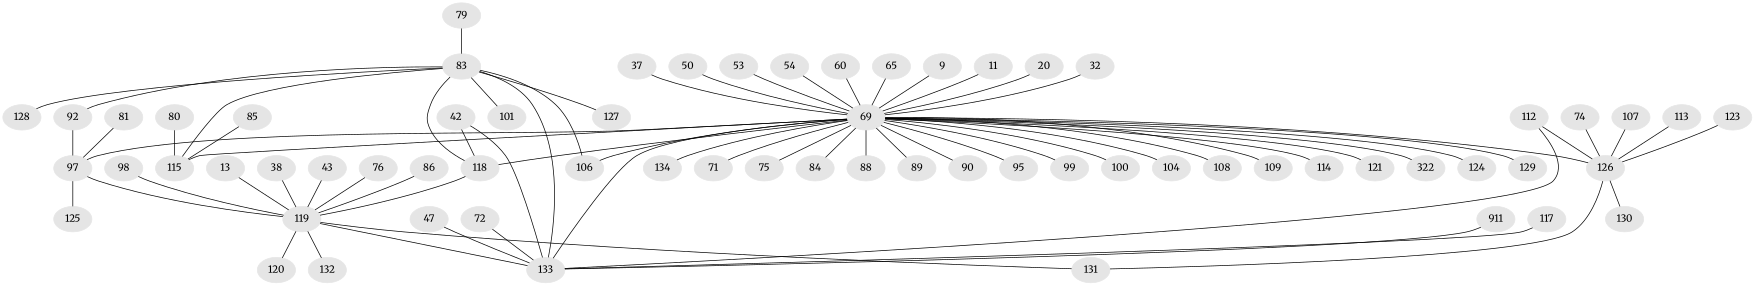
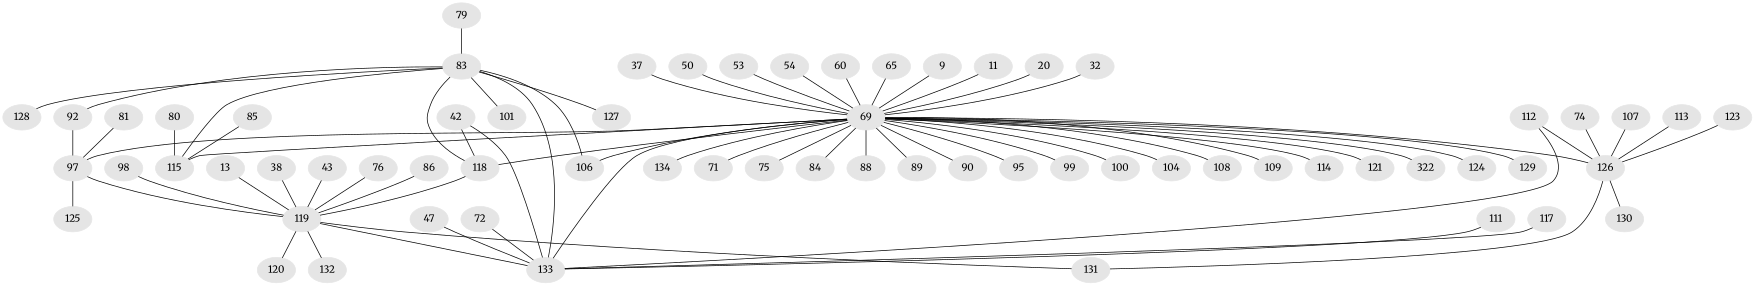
node "911": label "911" -> "111"
